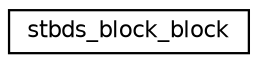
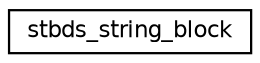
node "stbds_block_block": label "stbds_block_block" -> "stbds_string_block"
